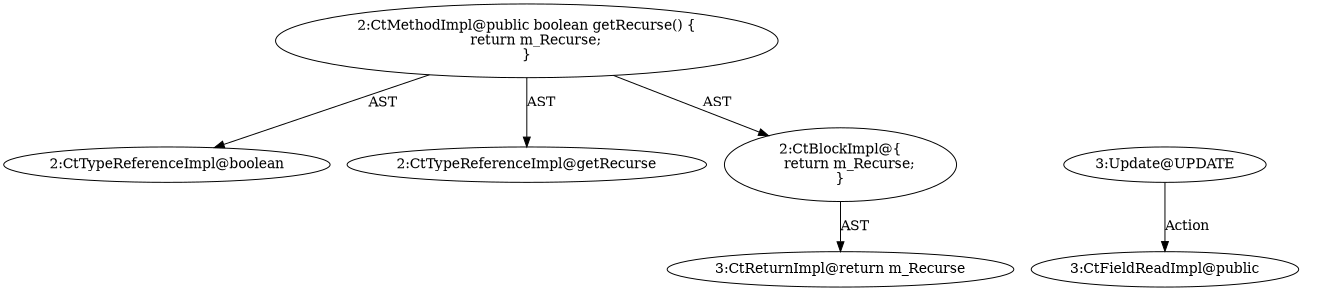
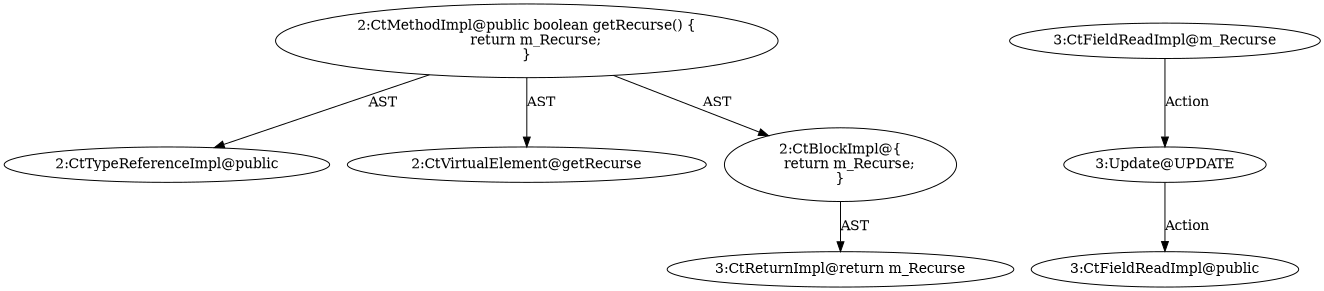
node "3:CtFieldReadImpl@m_Recurse": added
node "2:CtTypeReferenceImpl@boolean": label "2:CtTypeReferenceImpl@boolean" -> "2:CtTypeReferenceImpl@public"
node "2:CtTypeReferenceImpl@getRecurse": label "2:CtTypeReferenceImpl@getRecurse" -> "2:CtVirtualElement@getRecurse"
